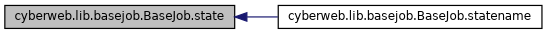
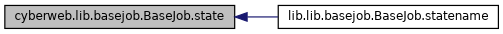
node "cyberweb.lib.basejob.BaseJob.statename": label "cyberweb.lib.basejob.BaseJob.statename" -> "lib.lib.basejob.BaseJob.statename"
